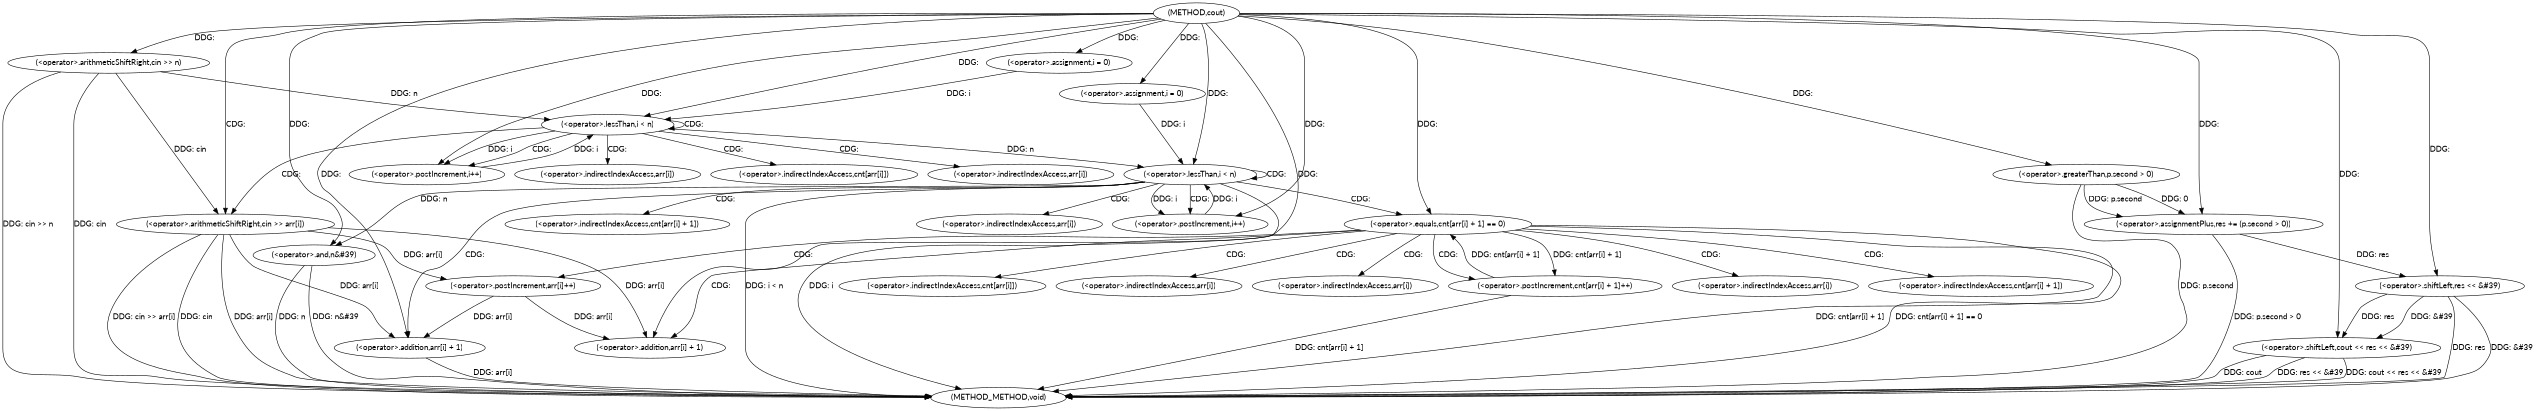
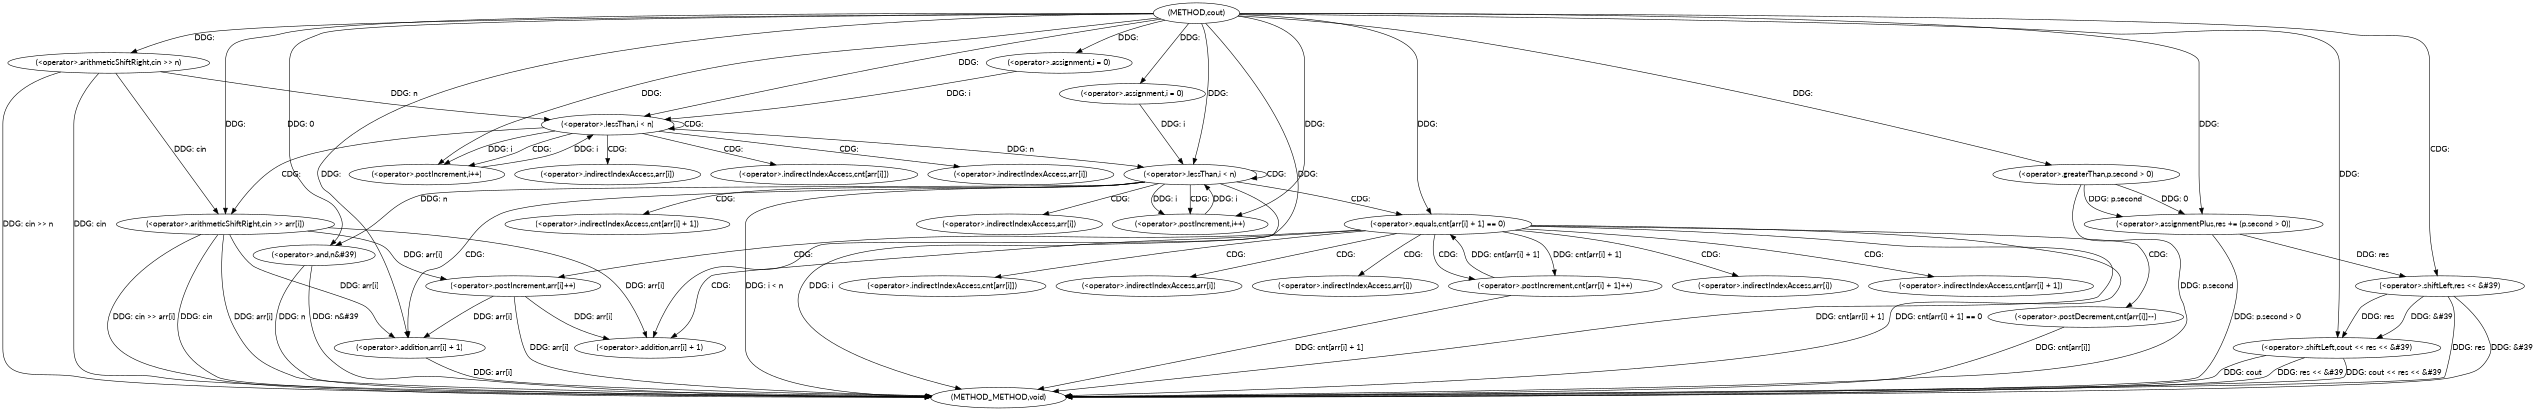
edge "(METHOD,cout)" -> "(<operator>.arithmeticShiftRight,cin >> arr[i])": label "CDG: " -> "DDG: "
edge "(METHOD,cout)" -> "(<operator>.and,n&#39)": label "DDG: " -> "DDG: 0"
edge "(METHOD,cout)" -> "(<operator>.shiftLeft,res << &#39)": label "DDG: " -> "CDG: "
node "(<operator>.postDecrement,cnt[arr[i]]--)": added
edge "(<operator>.postIncrement,arr[i]++)" -> "(METHOD_METHOD,void)": added, label "DDG: arr[i]"
